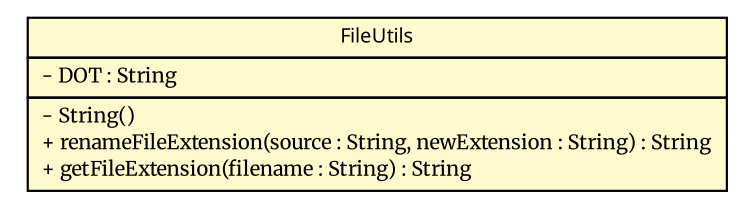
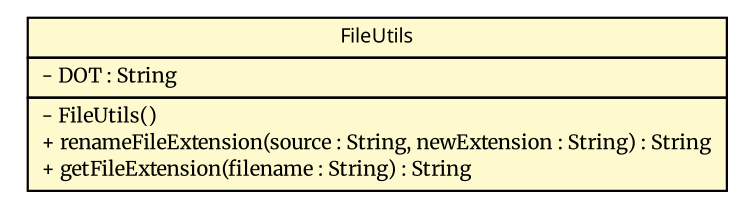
node "FileUtils": text "- String()" -> "- FileUtils()"
